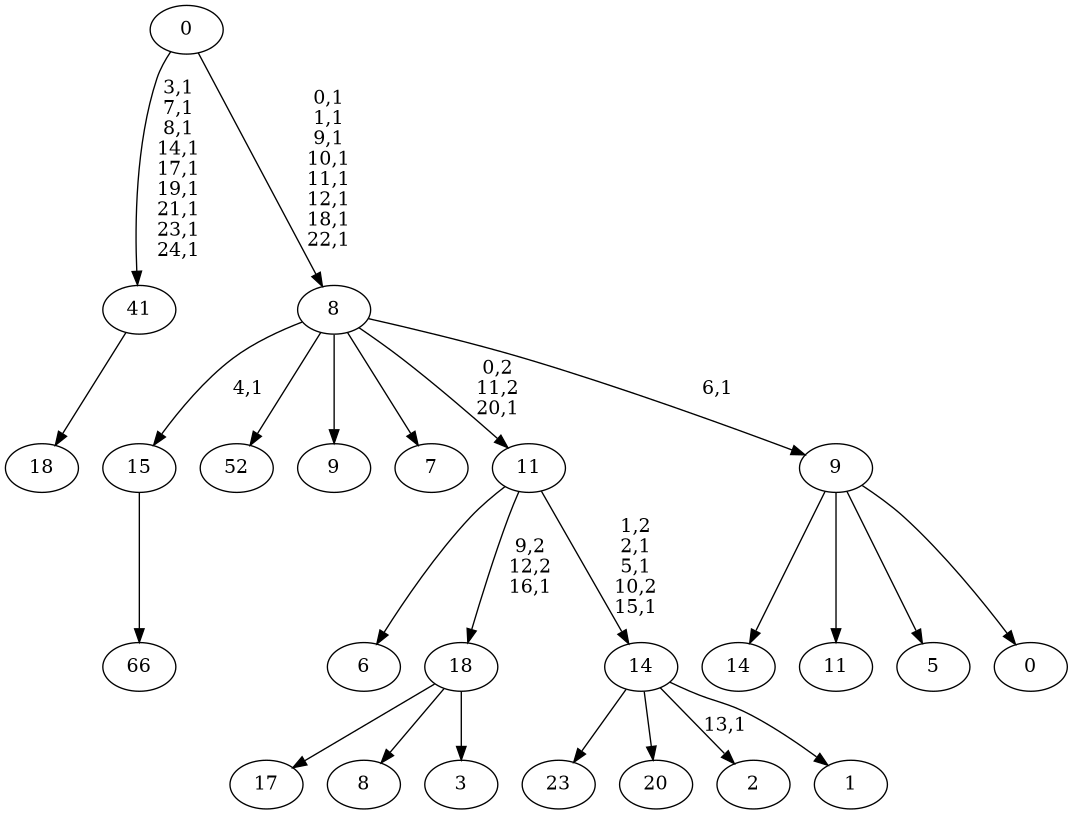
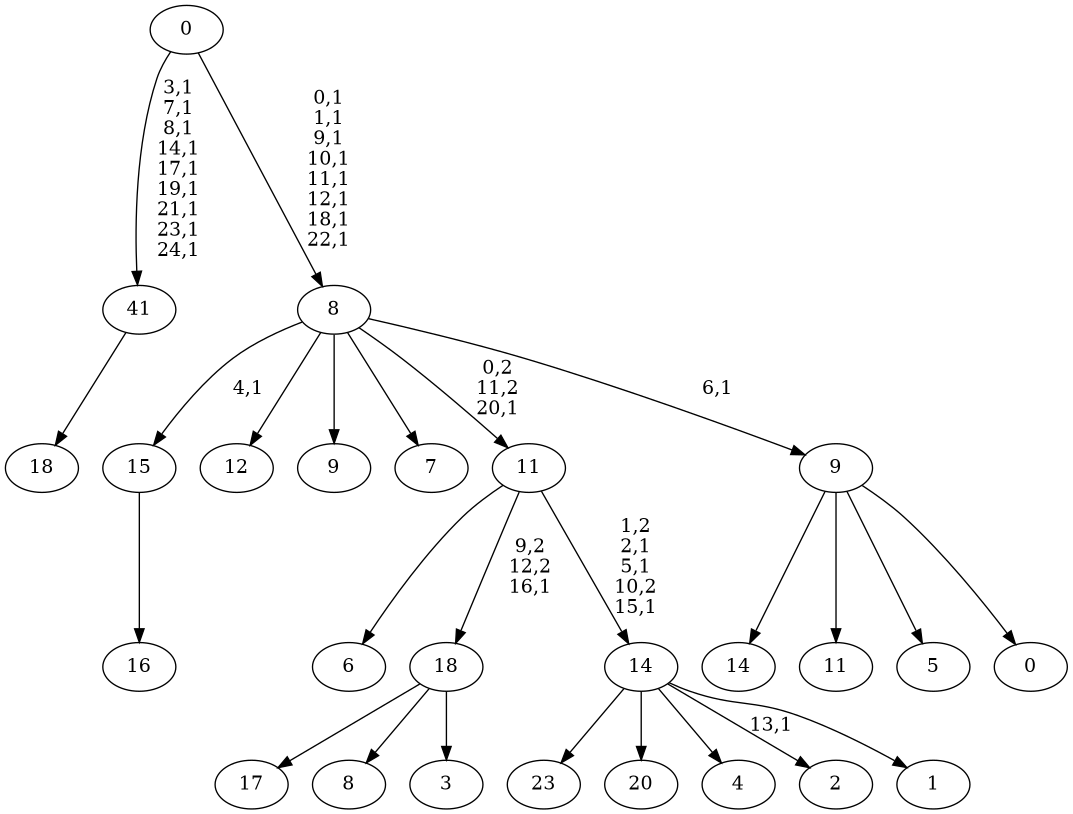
node "52": label "52" -> "12"
node "66": label "66" -> "16"
node "4": added
